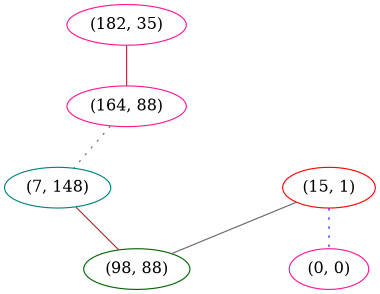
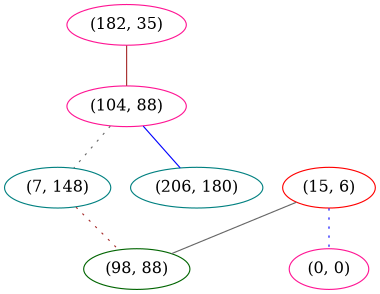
node "(164, 88)": label "(164, 88)" -> "(104, 88)"
node "(206, 180)": added
node "(15, 1)": label "(15, 1)" -> "(15, 6)"
edge "(7, 148)" -- "(98, 88)": style solid -> dotted
